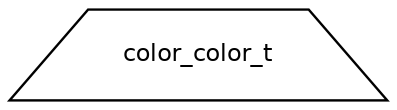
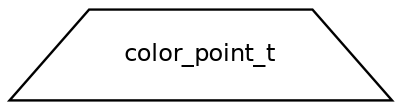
node "color_color_t": label "color_color_t" -> "color_point_t"
